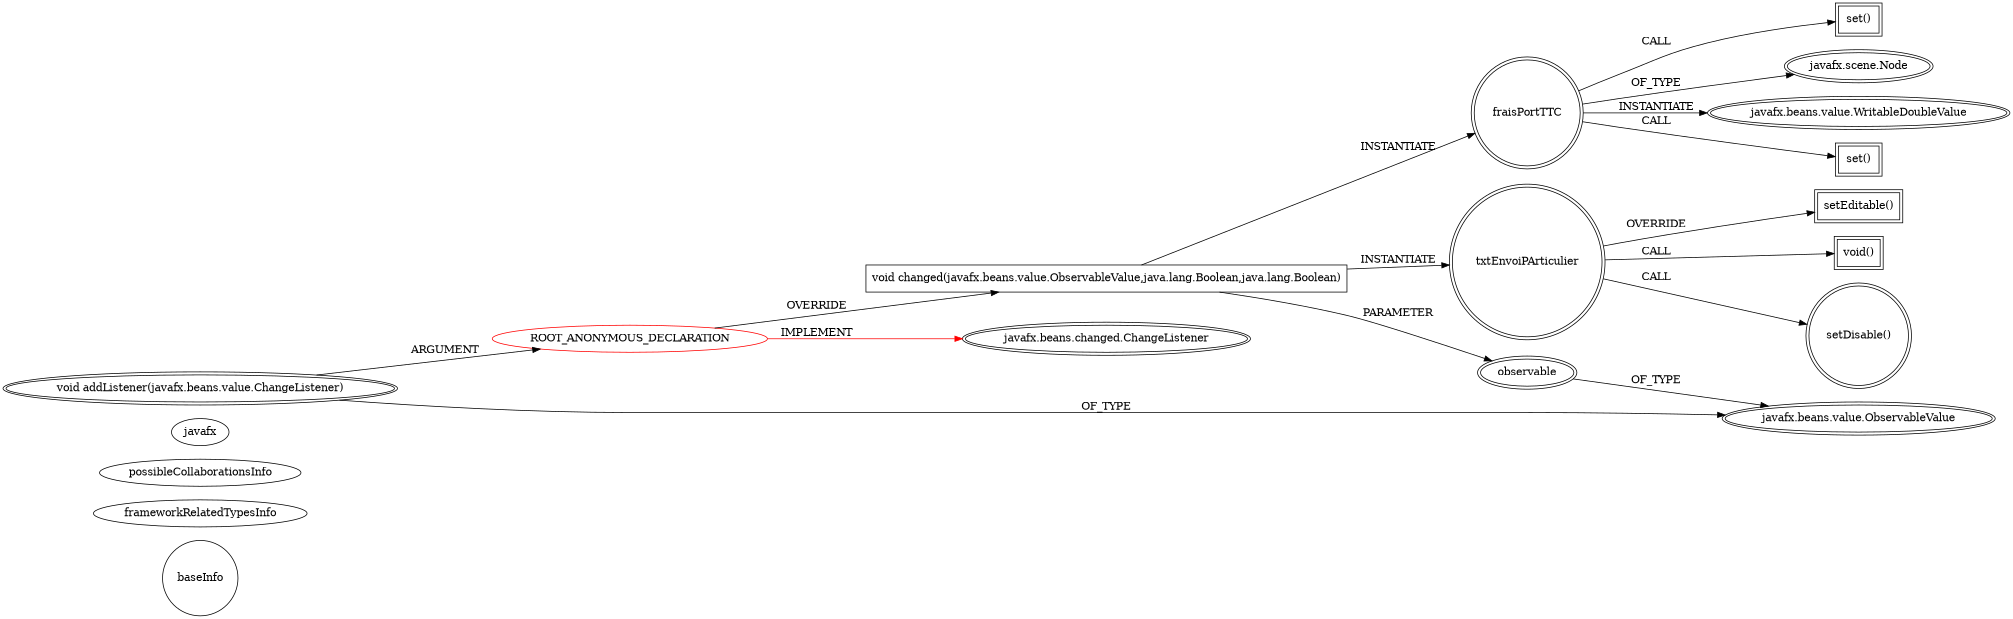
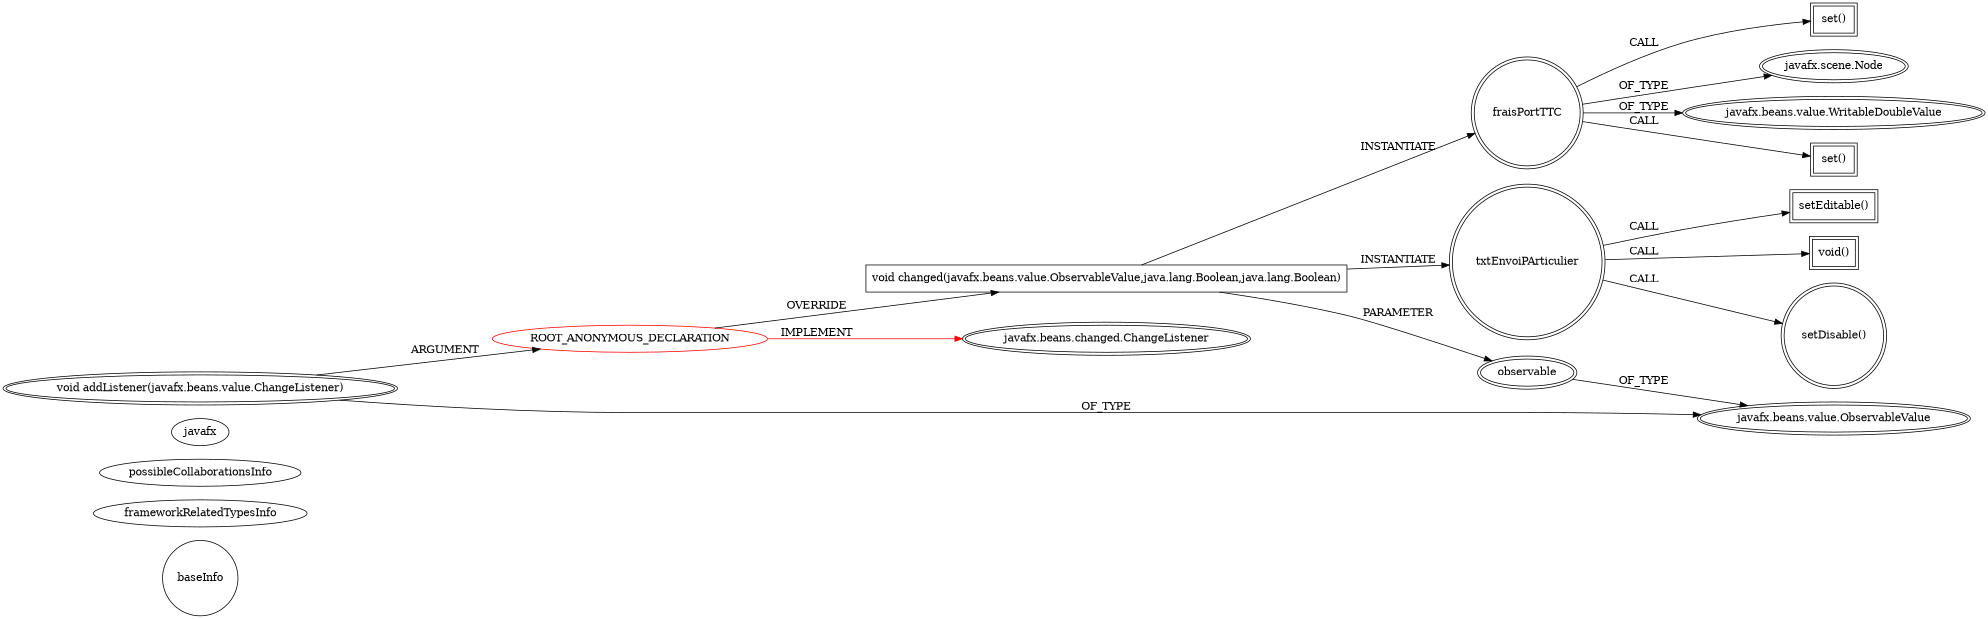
edge "fraisPortTTC" -> "javafx.beans.value.WritableDoubleValue": label "INSTANTIATE" -> "OF_TYPE"
edge "txtEnvoiPArticulier" -> "setEditable()": label "OVERRIDE" -> "CALL"
